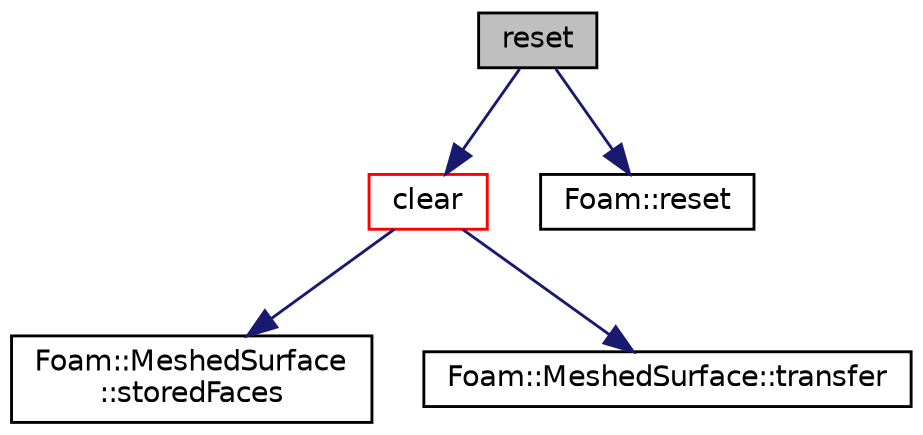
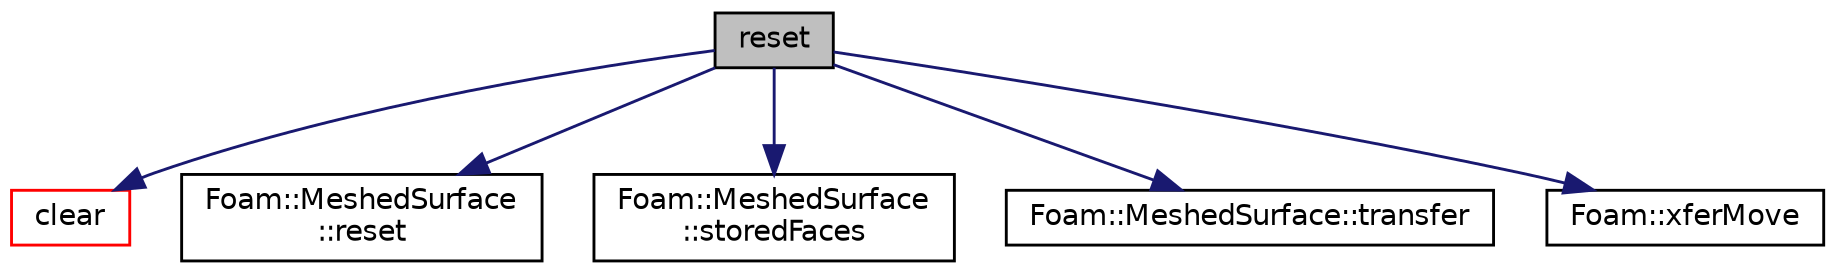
node "Foam::reset": label "Foam::reset" -> "Foam::xferMove"
node "Foam::MeshedSurface ::reset": added
edge "clear" -> "Foam::MeshedSurface ::storedFaces": now "reset" -> "Foam::MeshedSurface ::storedFaces"
edge "clear" -> "Foam::MeshedSurface::transfer": now "reset" -> "Foam::MeshedSurface::transfer"
